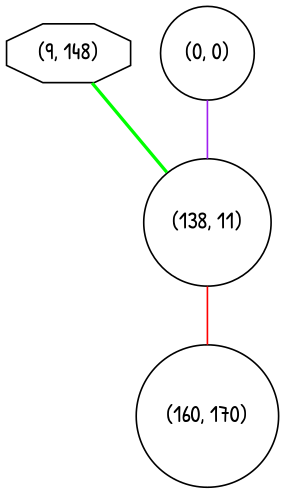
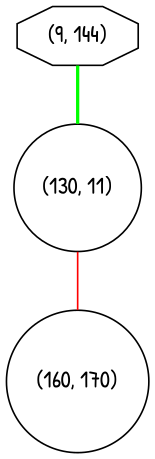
node "(9, 148)": label "(9, 148)" -> "(9, 144)"
node "(0, 0)": removed
node "(138, 11)": label "(138, 11)" -> "(130, 11)"
